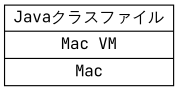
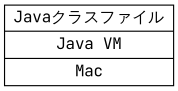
node "Javaクラスファイル": text "Mac VM" -> "Java VM"
